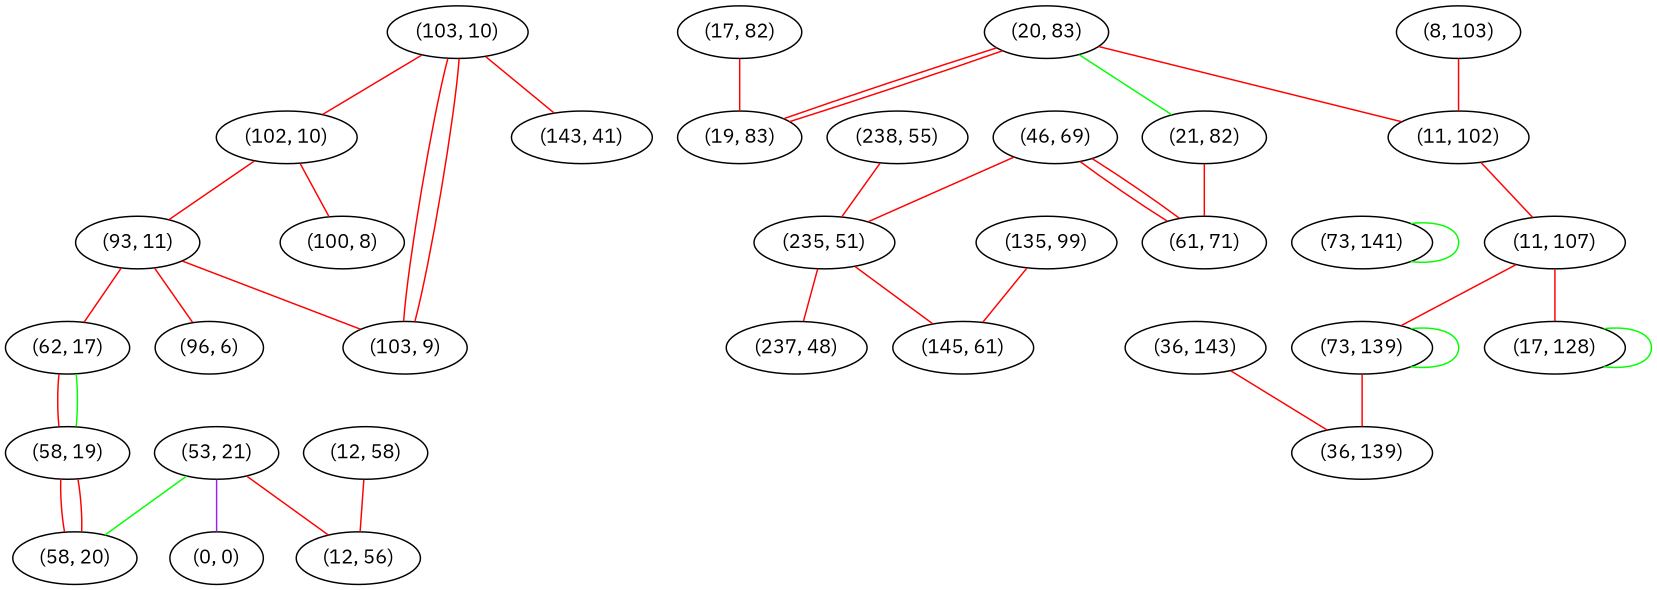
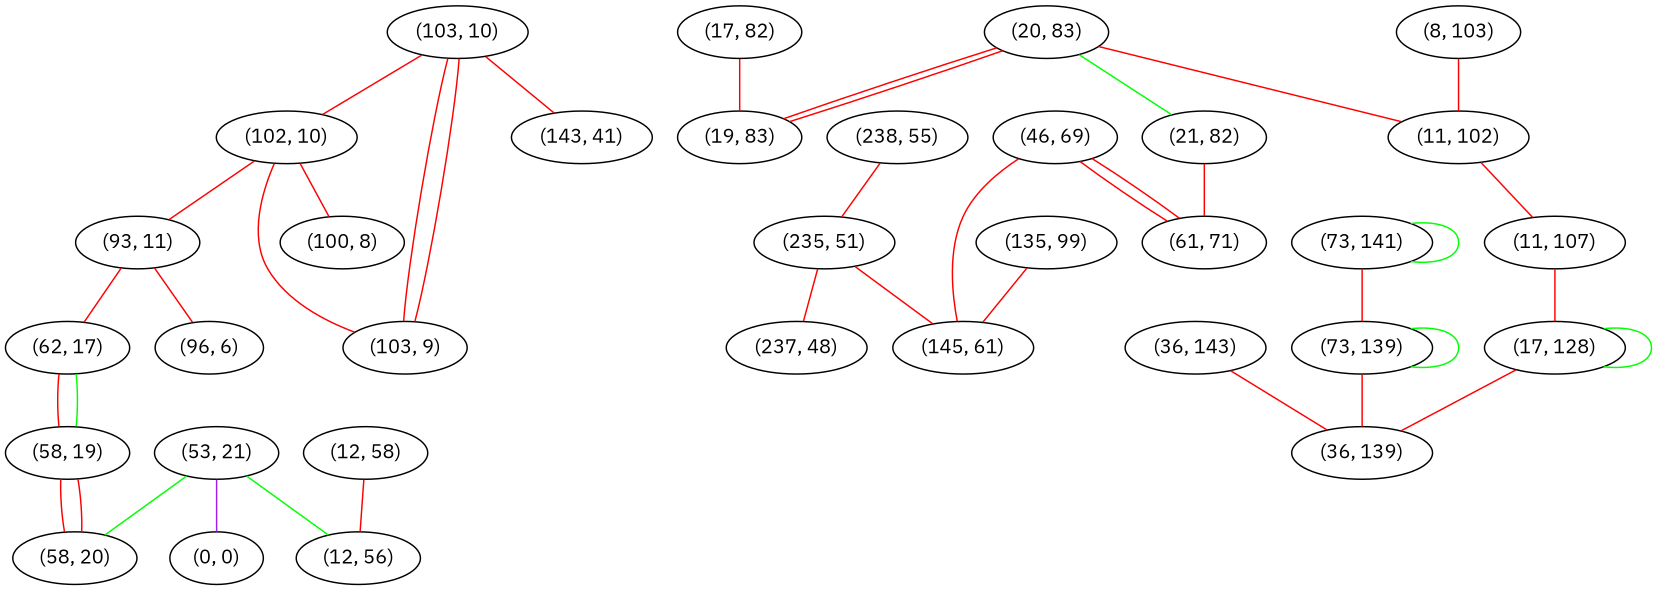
edge "(46, 69)" -- "(235, 51)": now "(46, 69)" -- "(145, 61)"
edge "(93, 11)" -- "(103, 9)": now "(102, 10)" -- "(103, 9)"
edge "(11, 107)" -- "(73, 139)": now "(73, 141)" -- "(73, 139)"
edge "(17, 128)" -- "(36, 139)": added
edge "(53, 21)" -- "(12, 56)": color red -> green
